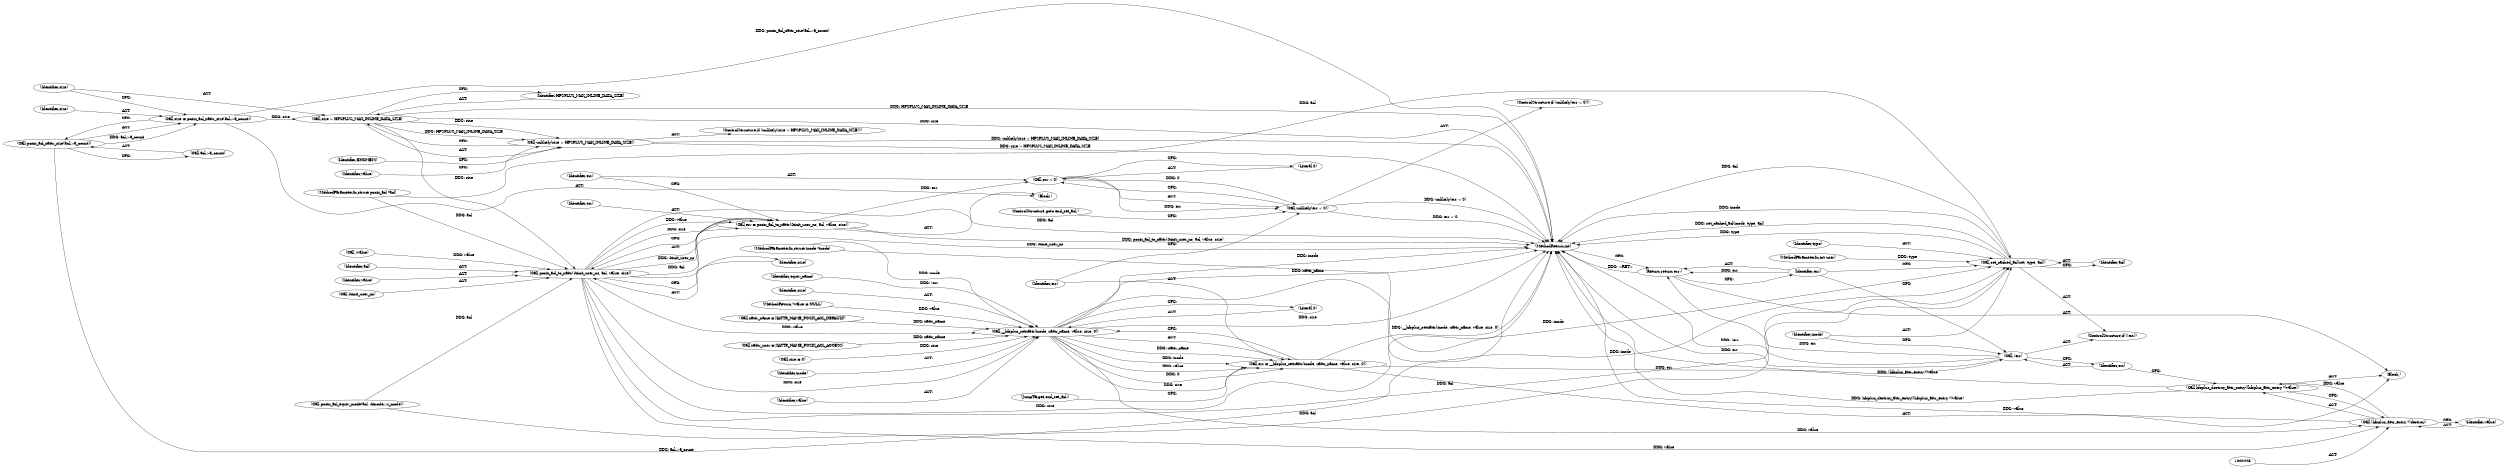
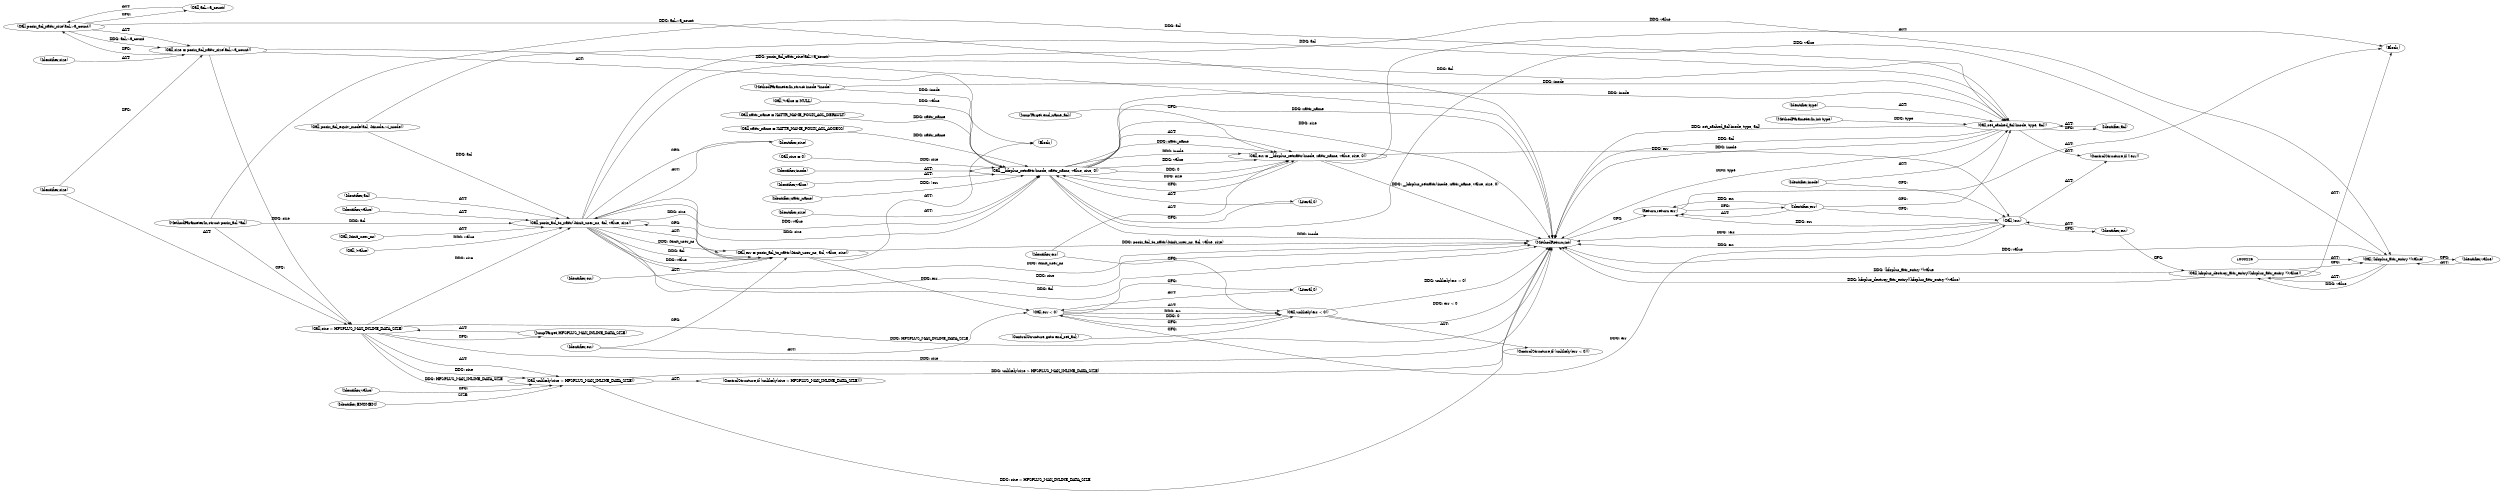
node "(Identifier,HFSPLUS_MAX_INLINE_DATA_SIZE)": label "(Identifier,HFSPLUS_MAX_INLINE_DATA_SIZE)" -> "(JumpTarget,HFSPLUS_MAX_INLINE_DATA_SIZE)"
edge "(Call,unlikely(size > HFSPLUS_MAX_INLINE_DATA_SIZE))" -> "(Call,size > HFSPLUS_MAX_INLINE_DATA_SIZE)": now "(MethodParameterIn,struct posix_acl *acl)" -> "(Call,size > HFSPLUS_MAX_INLINE_DATA_SIZE)"
edge "(Identifier,ENOMEM)" -> "(Call,unlikely(size > HFSPLUS_MAX_INLINE_DATA_SIZE))": label "CFG: " -> "SIZE: "
node "(MethodParameterIn,int user)": label "(MethodParameterIn,int user)" -> "(MethodParameterIn,int type)"
node "(Call,set_cached_acl(set, type, acl))": label "(Call,set_cached_acl(set, type, acl))" -> "(Call,set_cached_acl(inode, type, acl))"
edge "(Return,return err;)" -> "(MethodReturn,int)": removed, label "DDG: <RET>"
node "(Identifier,equiv_name)": label "(Identifier,equiv_name)" -> "(Identifier,xattr_name)"
node "(MethodReturn,*value = NULL)": label "(MethodReturn,*value = NULL)" -> "(Call,*value = NULL)"
node "(Call,xattr_user = XATTR_NAME_POSIX_ACL_ACCESS)": label "(Call,xattr_user = XATTR_NAME_POSIX_ACL_ACCESS)" -> "(Call,xattr_name = XATTR_NAME_POSIX_ACL_ACCESS)"
edge "(Call,err < 0)" -> "(Call,!err)": added, label "DDG: err"
node "(JumpTarget,end_set_acl:)": label "(JumpTarget,end_set_acl:)" -> "(JumpTarget,end_name_acl:)"
node "(Call,(hfsplus_attr_entry *)destroy)": label "(Call,(hfsplus_attr_entry *)destroy)" -> "(Call,(hfsplus_attr_entry *)value)"
